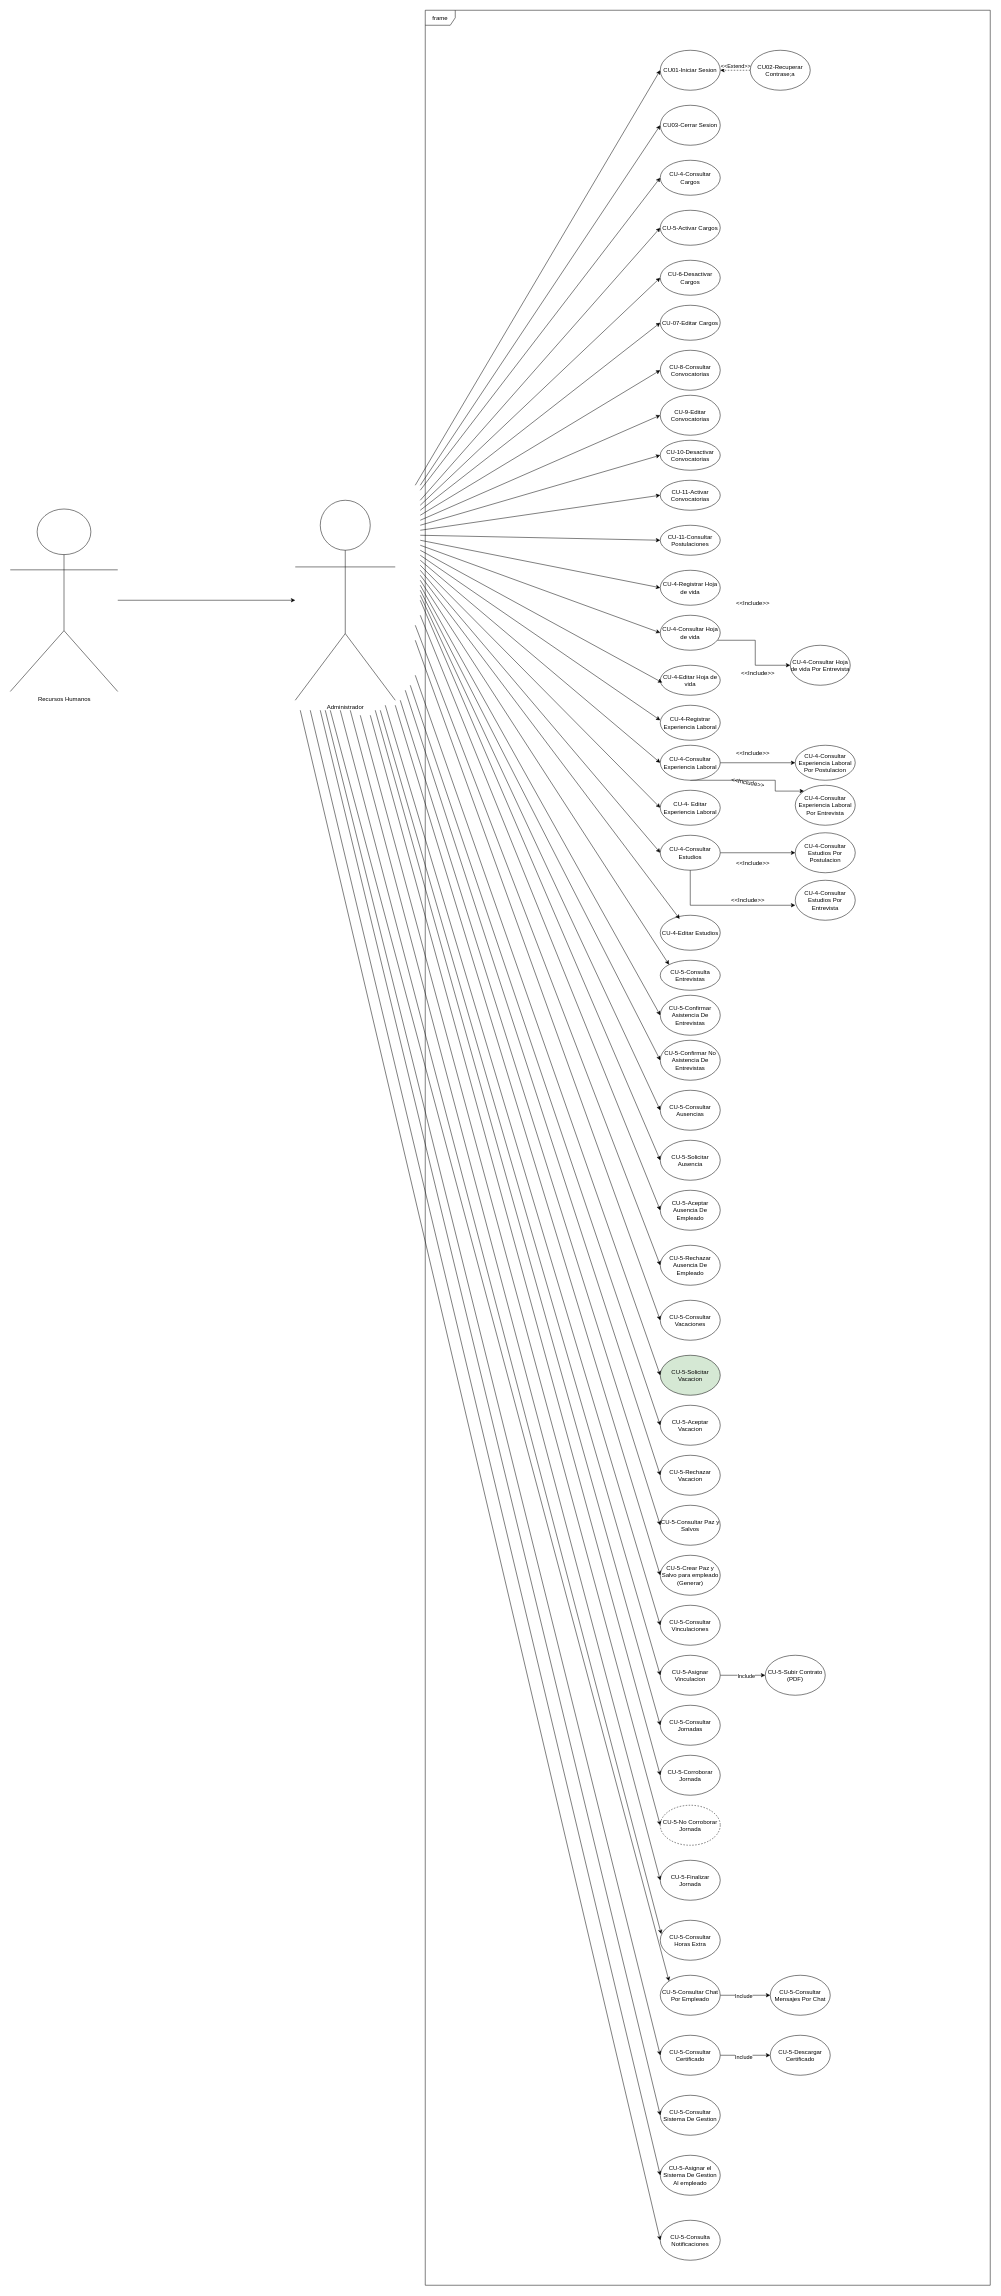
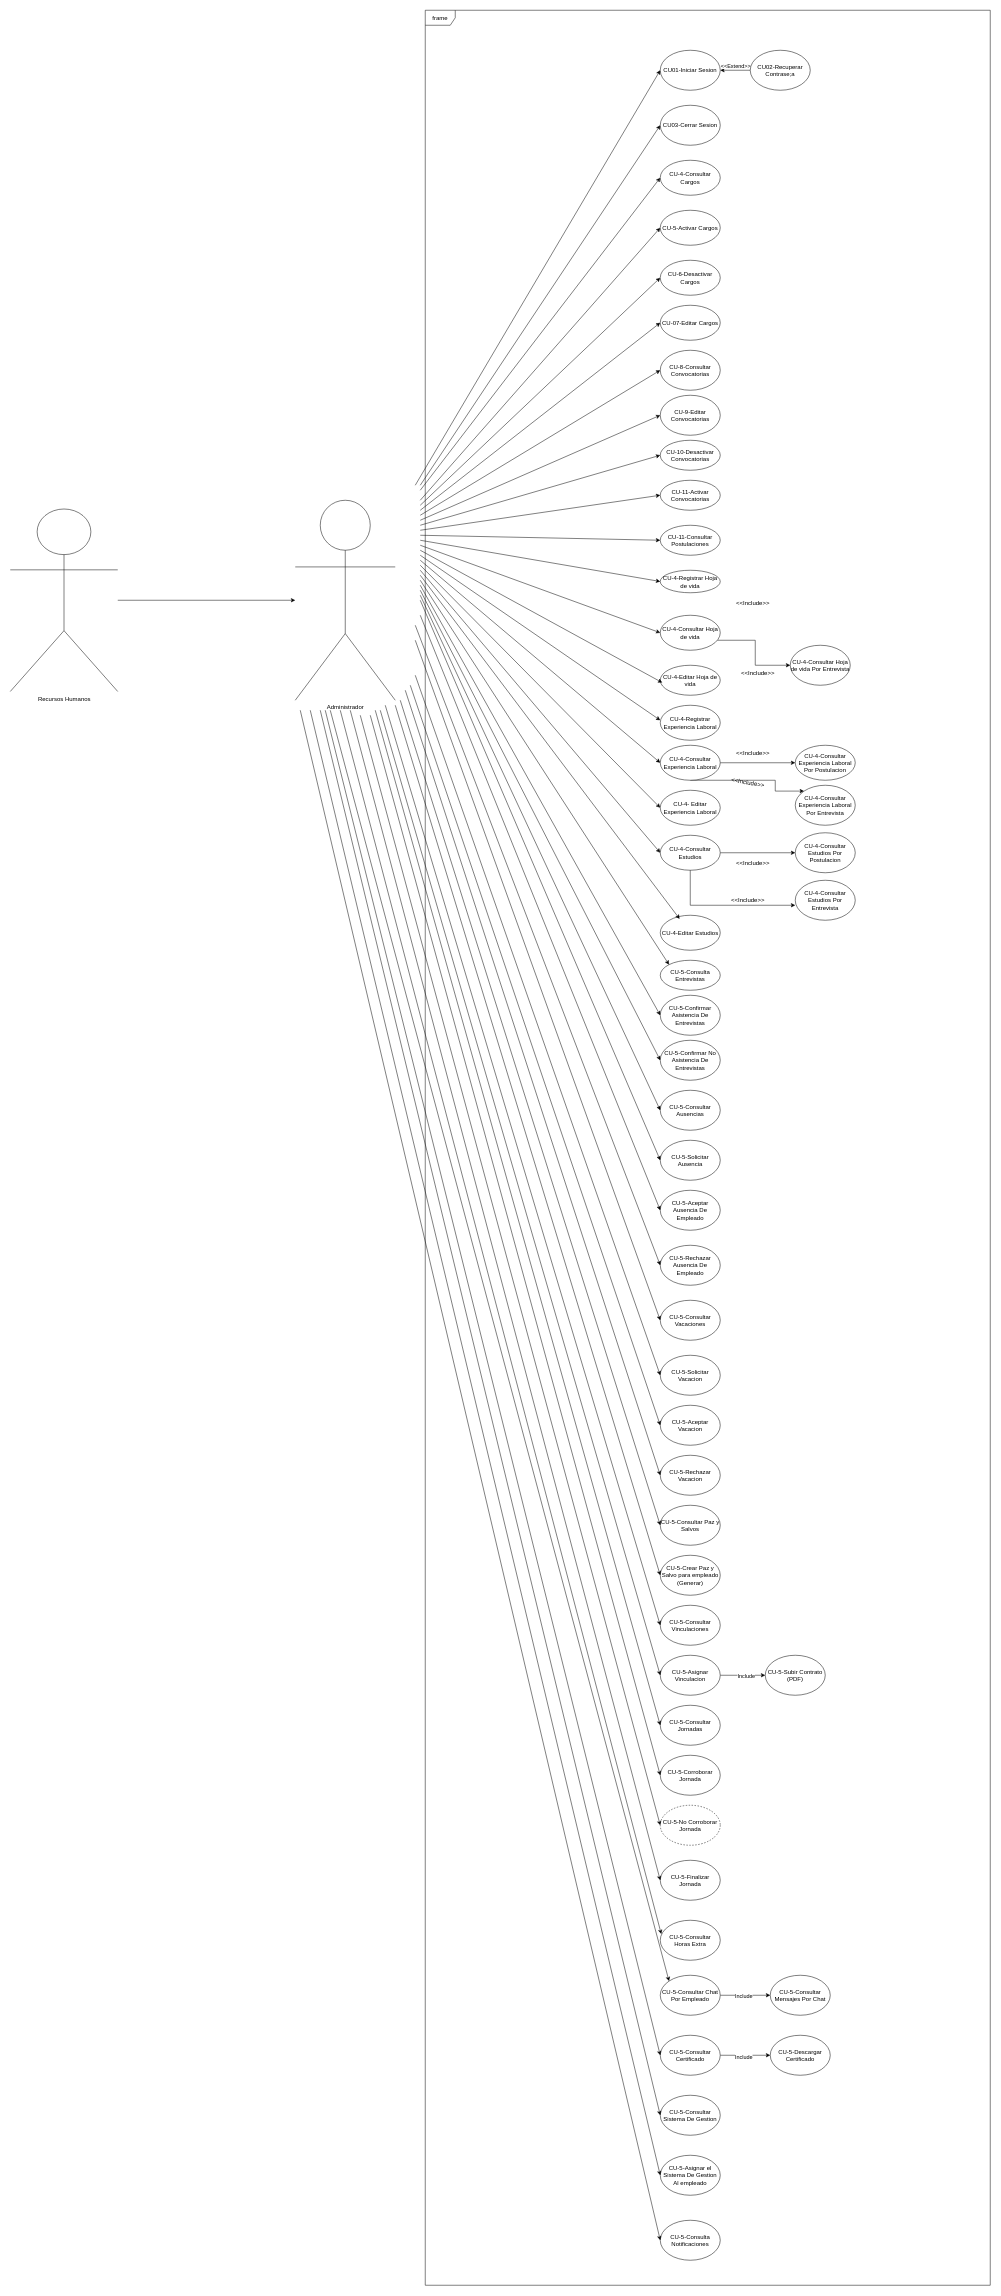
edge "CU02-Recuperar Contrase;a" -> "CU01-Iniciar Sesion": style dashed -> solid
node "CU-4-Registrar Hoja de vida": size 60x35 -> 60x23
node "CU-5-Solicitar Vacacion": fillcolor #d5e8d4 -> #ffffff
